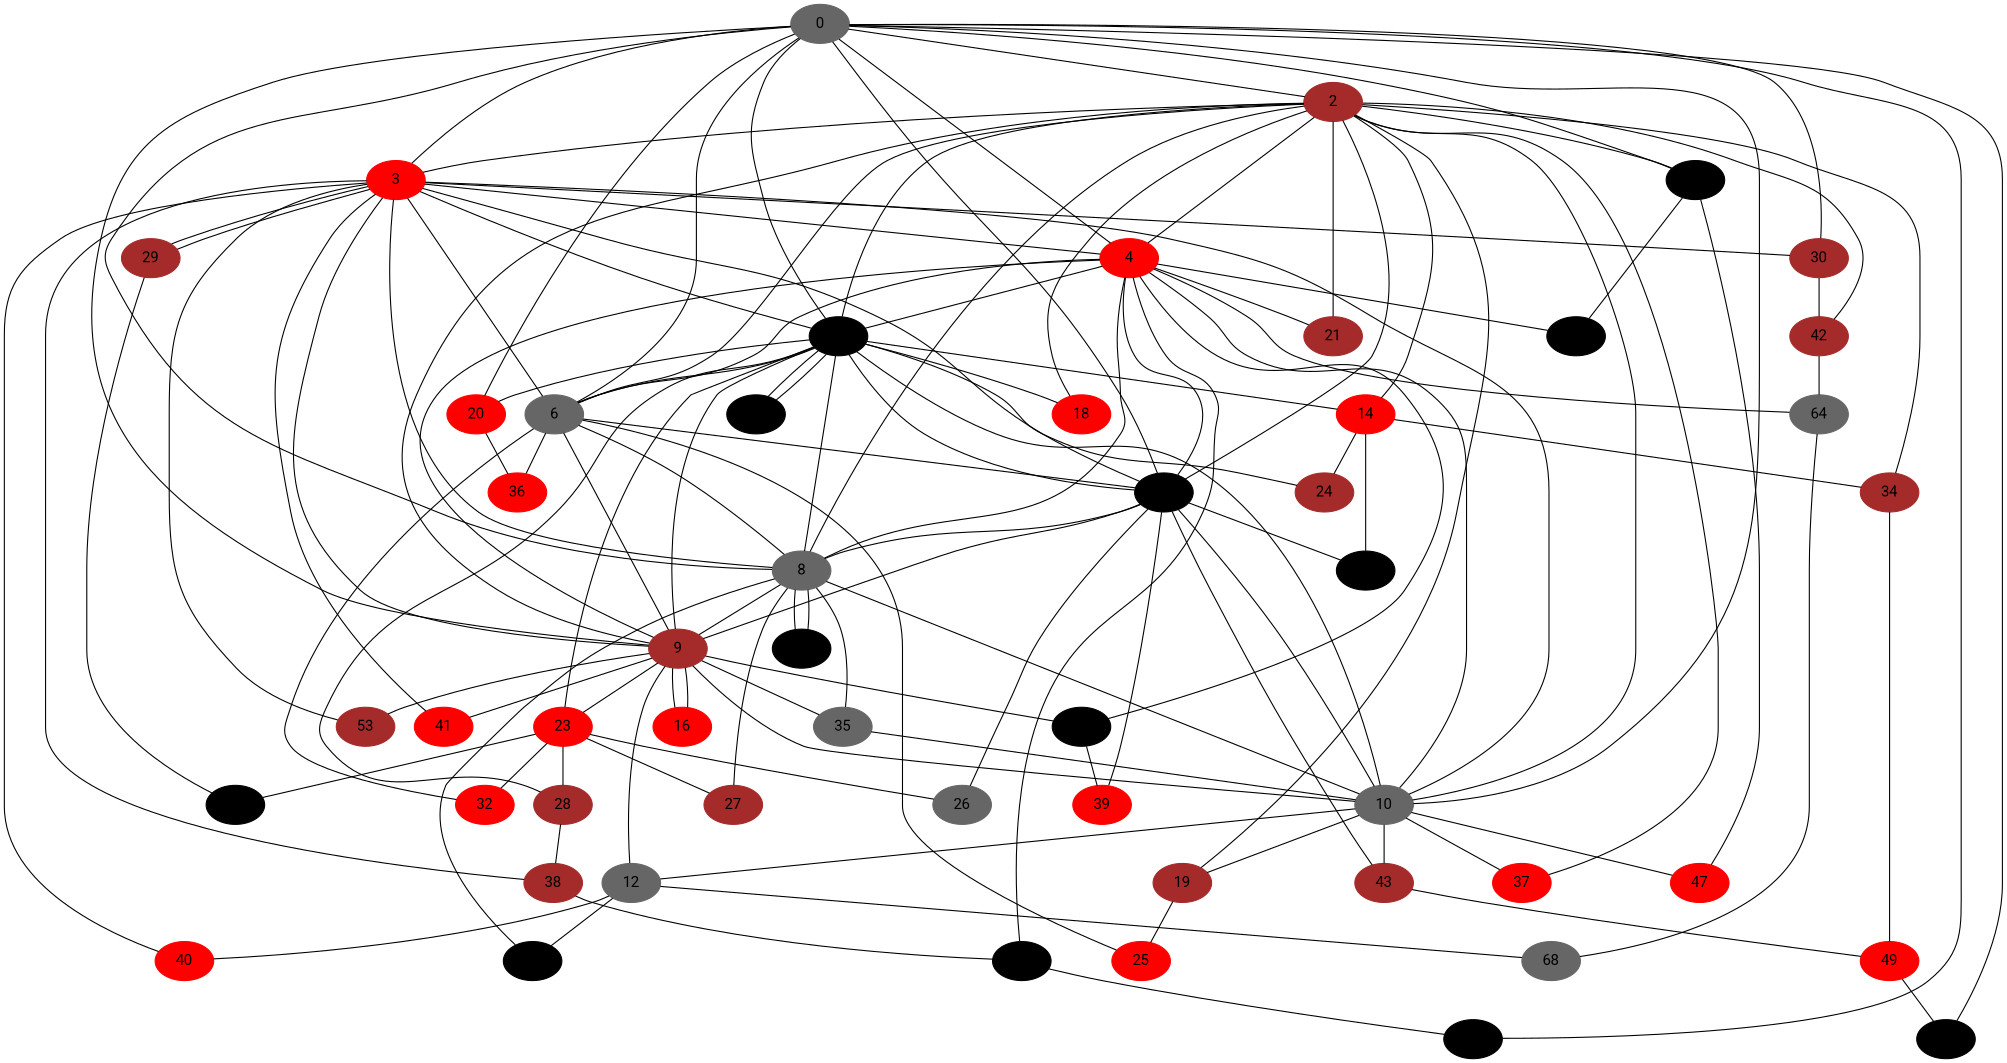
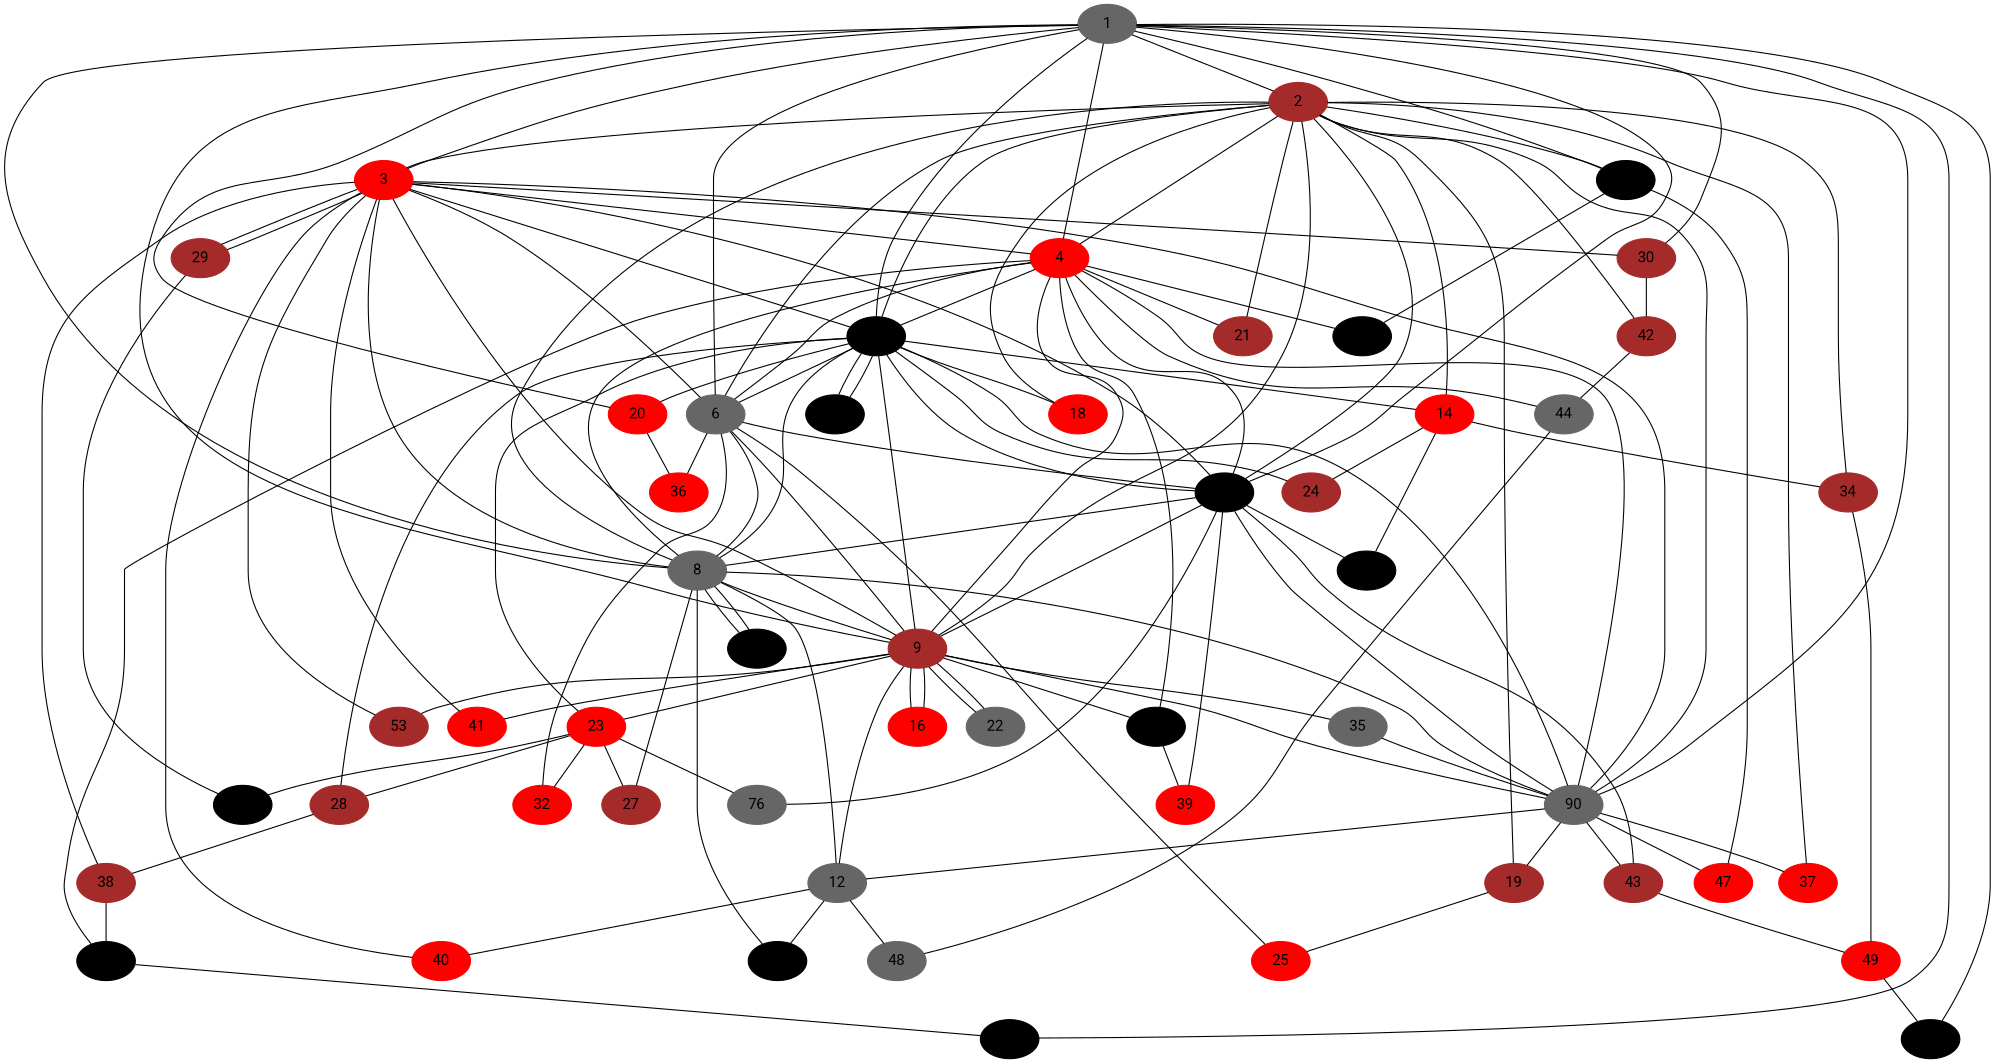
node "0": label "0" -> "1"
node "64": label "64" -> "44"
edge "8" -- "35": now "8" -- "12"
node "22": added
node "26": label "26" -> "76"
node "10": label "10" -> "90"
node "68": label "68" -> "48"
